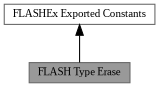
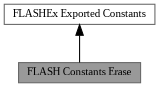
node "FLASH Type Erase": label "FLASH Type Erase" -> "FLASH Constants Erase"
